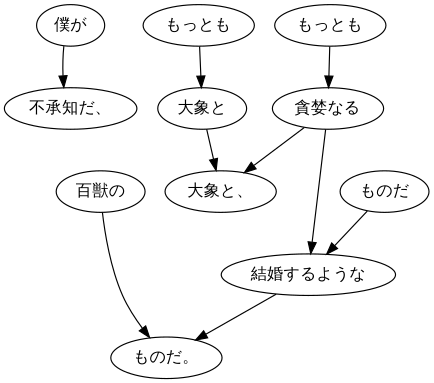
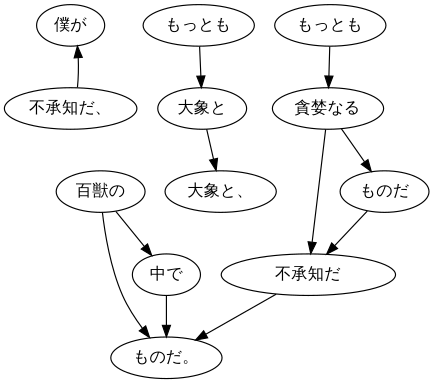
edge "僕が" -> "不承知だ、": reversed
edge "貪婪なる" -> "大象と、": now "貪婪なる" -> "ものだ"
node "中で": added
node "結婚するような": label "結婚するような" -> "不承知だ"
